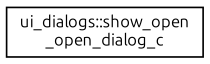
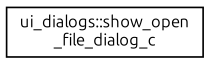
node "ui_dialogs::show_open _open_dialog_c": label "ui_dialogs::show_open _open_dialog_c" -> "ui_dialogs::show_open _file_dialog_c"
